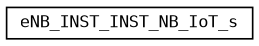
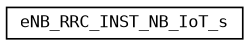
node "eNB_INST_INST_NB_IoT_s": label "eNB_INST_INST_NB_IoT_s" -> "eNB_RRC_INST_NB_IoT_s"
